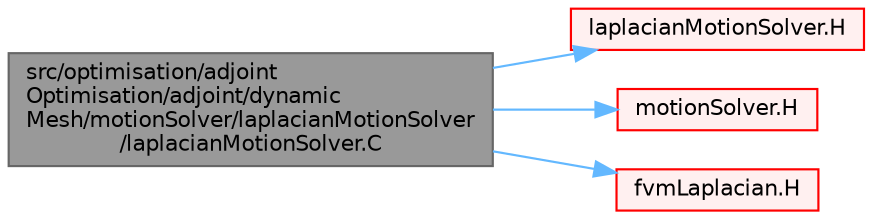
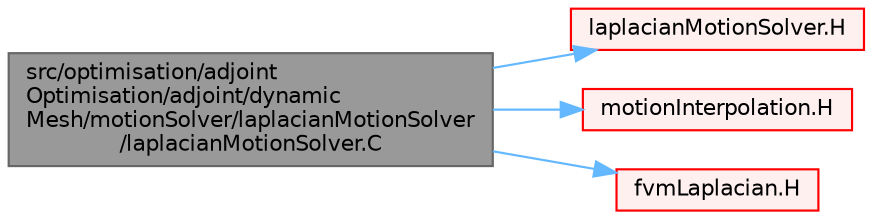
node "motionSolver.H": label "motionSolver.H" -> "motionInterpolation.H"
